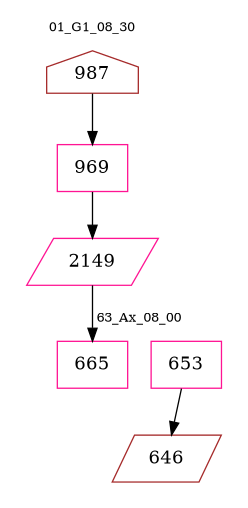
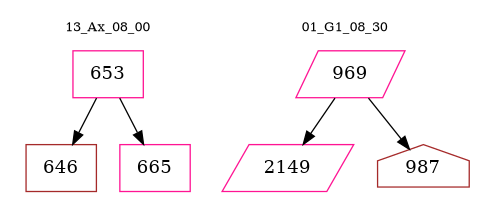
edge "987" -> "969": reversed
node "969": shape box -> parallelogram
edge "2149" -> "665": now "653" -> "665"
cluster "63_Ax_08_00": label "63_Ax_08_00" -> "13_Ax_08_00"
node "646": shape parallelogram -> box
